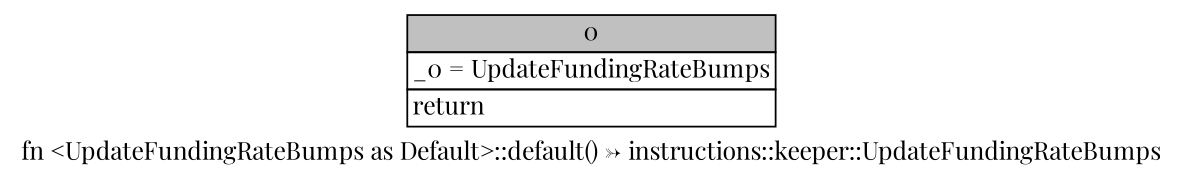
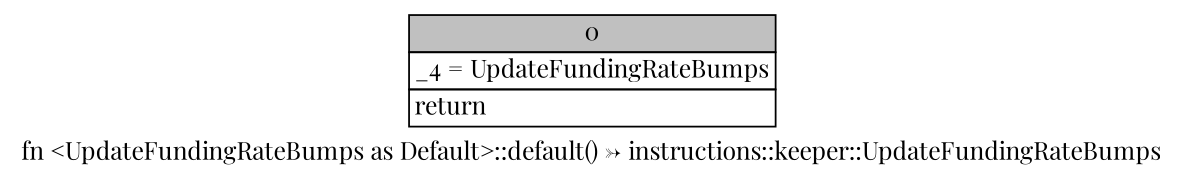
node "0": text "_0 = UpdateFundingRateBumps" -> "_4 = UpdateFundingRateBumps"
